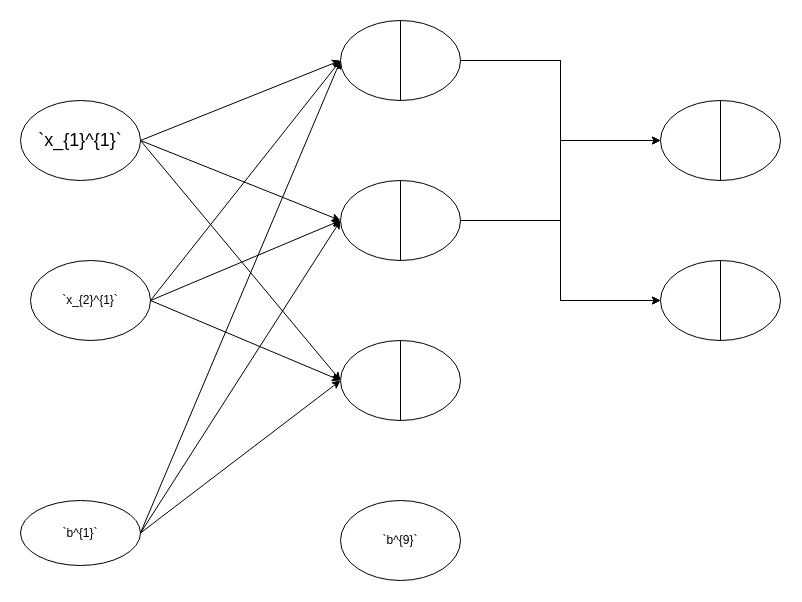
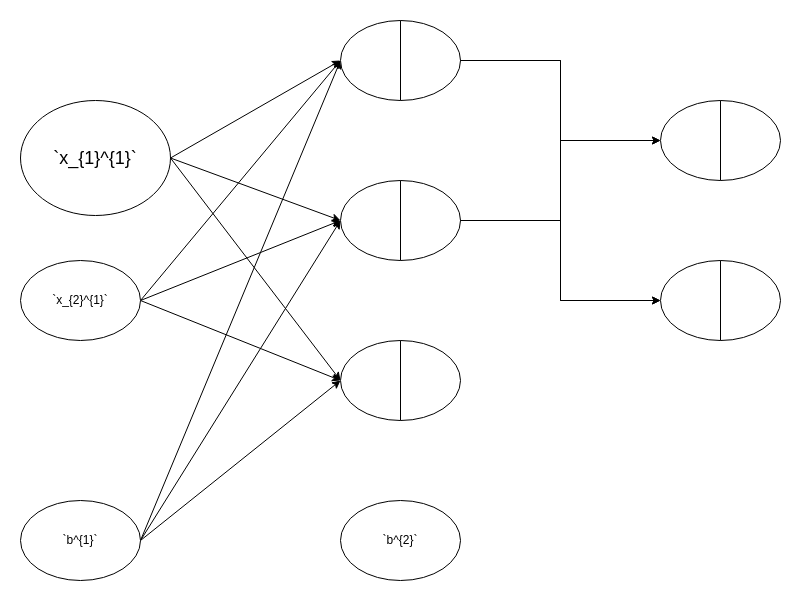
node "`x_{1}^{1}`": size 120x80 -> 150x115
node "`x_{2}^{1}`": moved (91, 301) -> (81, 301)
node "`b^{1}`": size 120x65 -> 120x80
node "`b^{9}`": label "`b^{9}`" -> "`b^{2}`"
